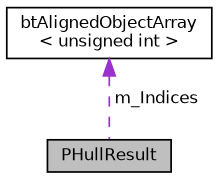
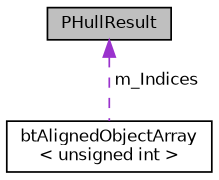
edge "PHullResult" -> "btAlignedObjectArray < unsigned int >": reversed
